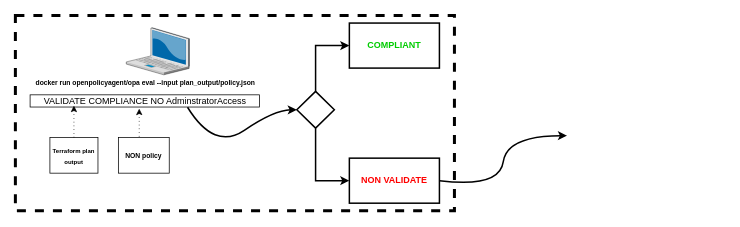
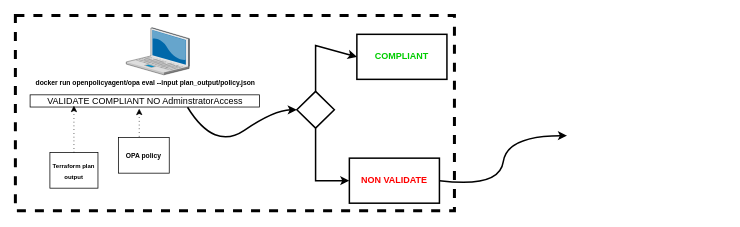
node "COMPLIANT": moved (394, 45) -> (402, 57)
node "VALIDATE COMPLIANCE NO AdminstratorAccess": label "VALIDATE COMPLIANCE NO AdminstratorAccess" -> "VALIDATE COMPLIANT NO AdminstratorAccess"
node "Terraform plan output": moved (74, 155) -> (74, 170)
node "NON policy": label "NON policy" -> "OPA policy"
